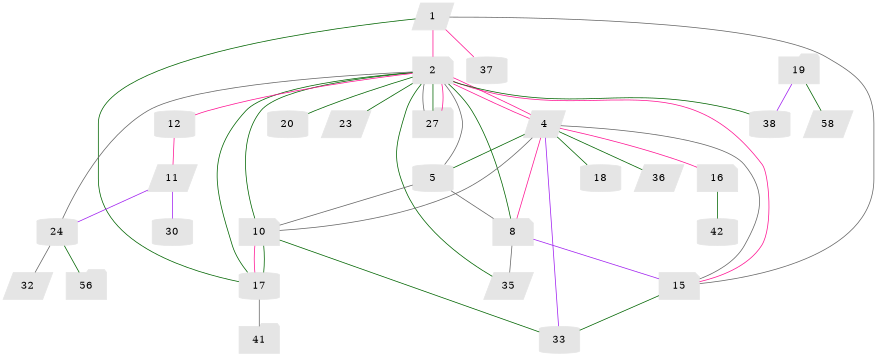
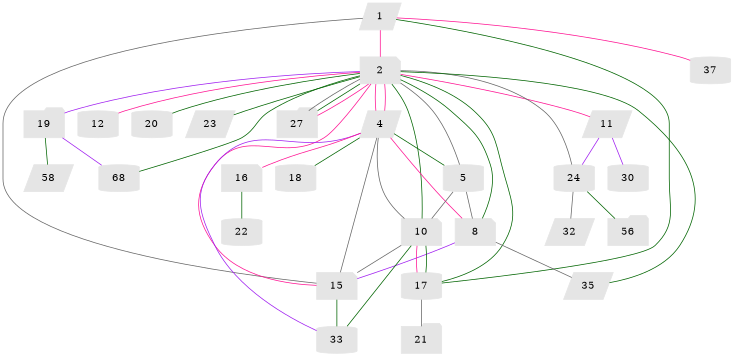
edge "2" -- "19": added
node "38": label "38" -> "68"
edge "12" -- "11": now "2" -- "11"
node "36": removed
node "42": label "42" -> "22"
edge "10" -- "15": added
node "41": label "41" -> "21"
